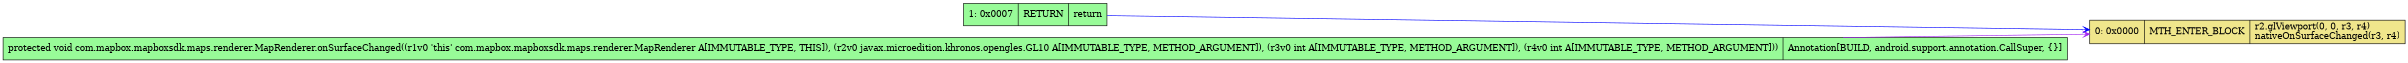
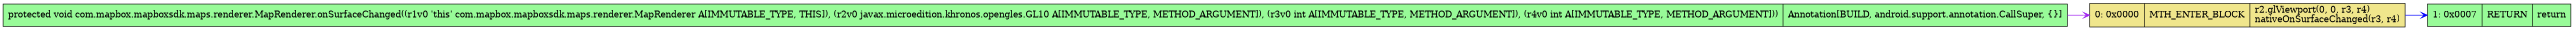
edge "1: 0x0007" -> "0: 0x0000": reversed
